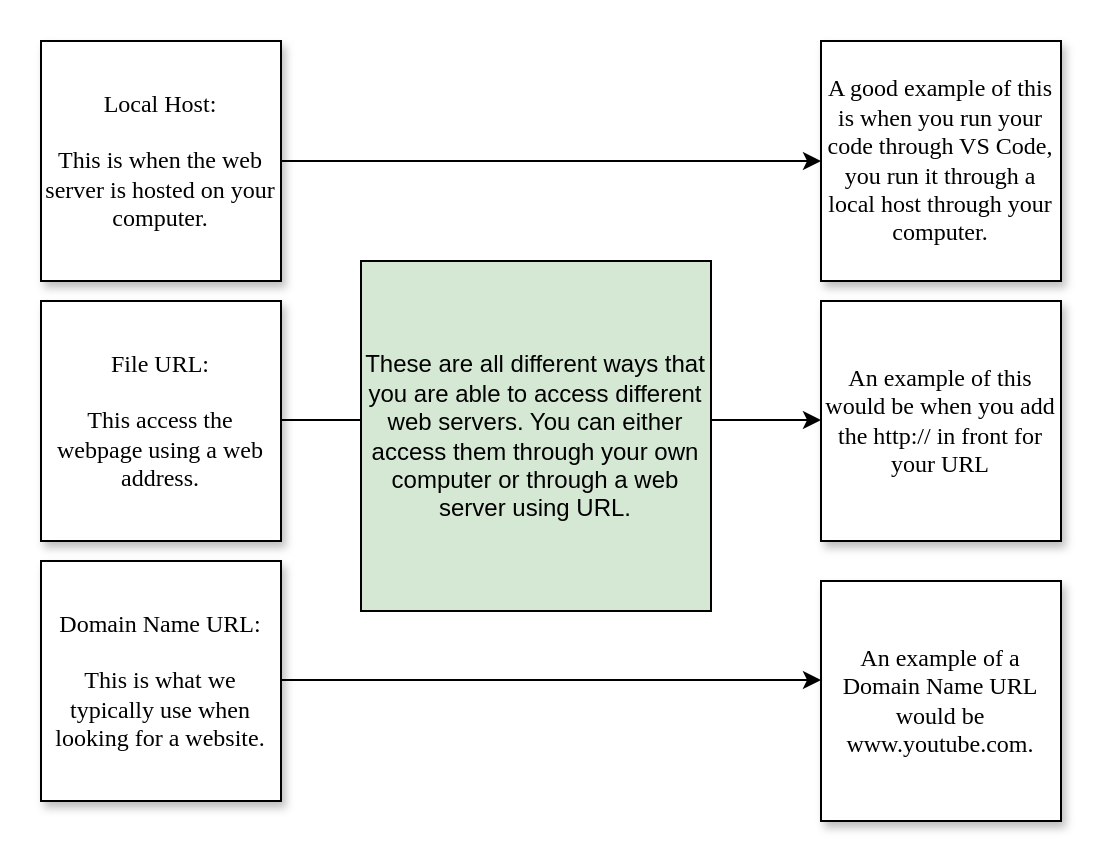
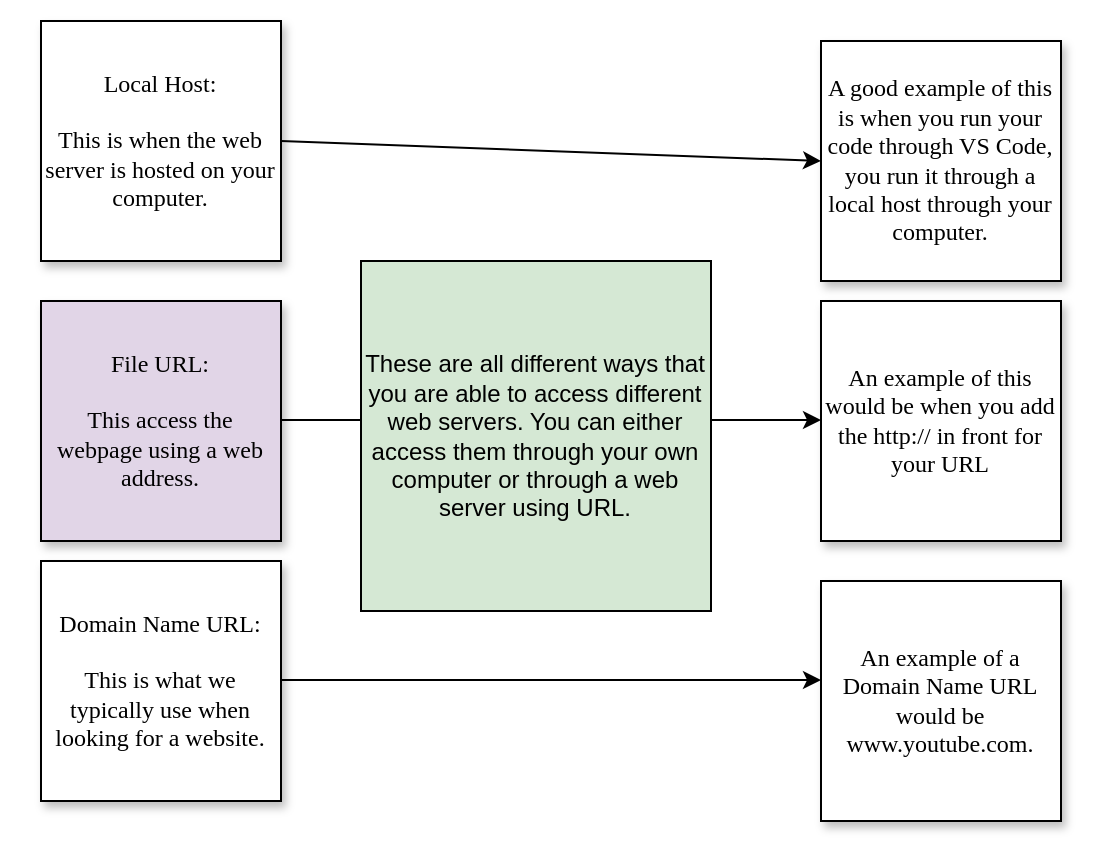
node "Local Host: This is when the web server is hosted on your computer.": moved (161, 161) -> (161, 141)
node "File URL: This access the webpage using a web address.": fillcolor #ffffff -> #e1d5e7
